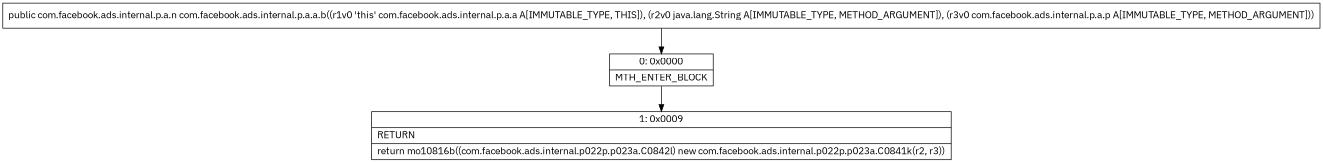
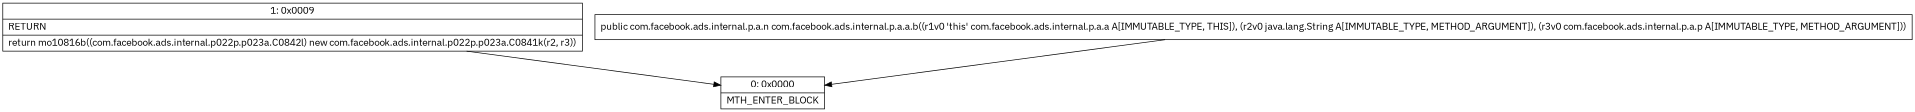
edge "0: 0x0000" -> "1: 0x0009": reversed
